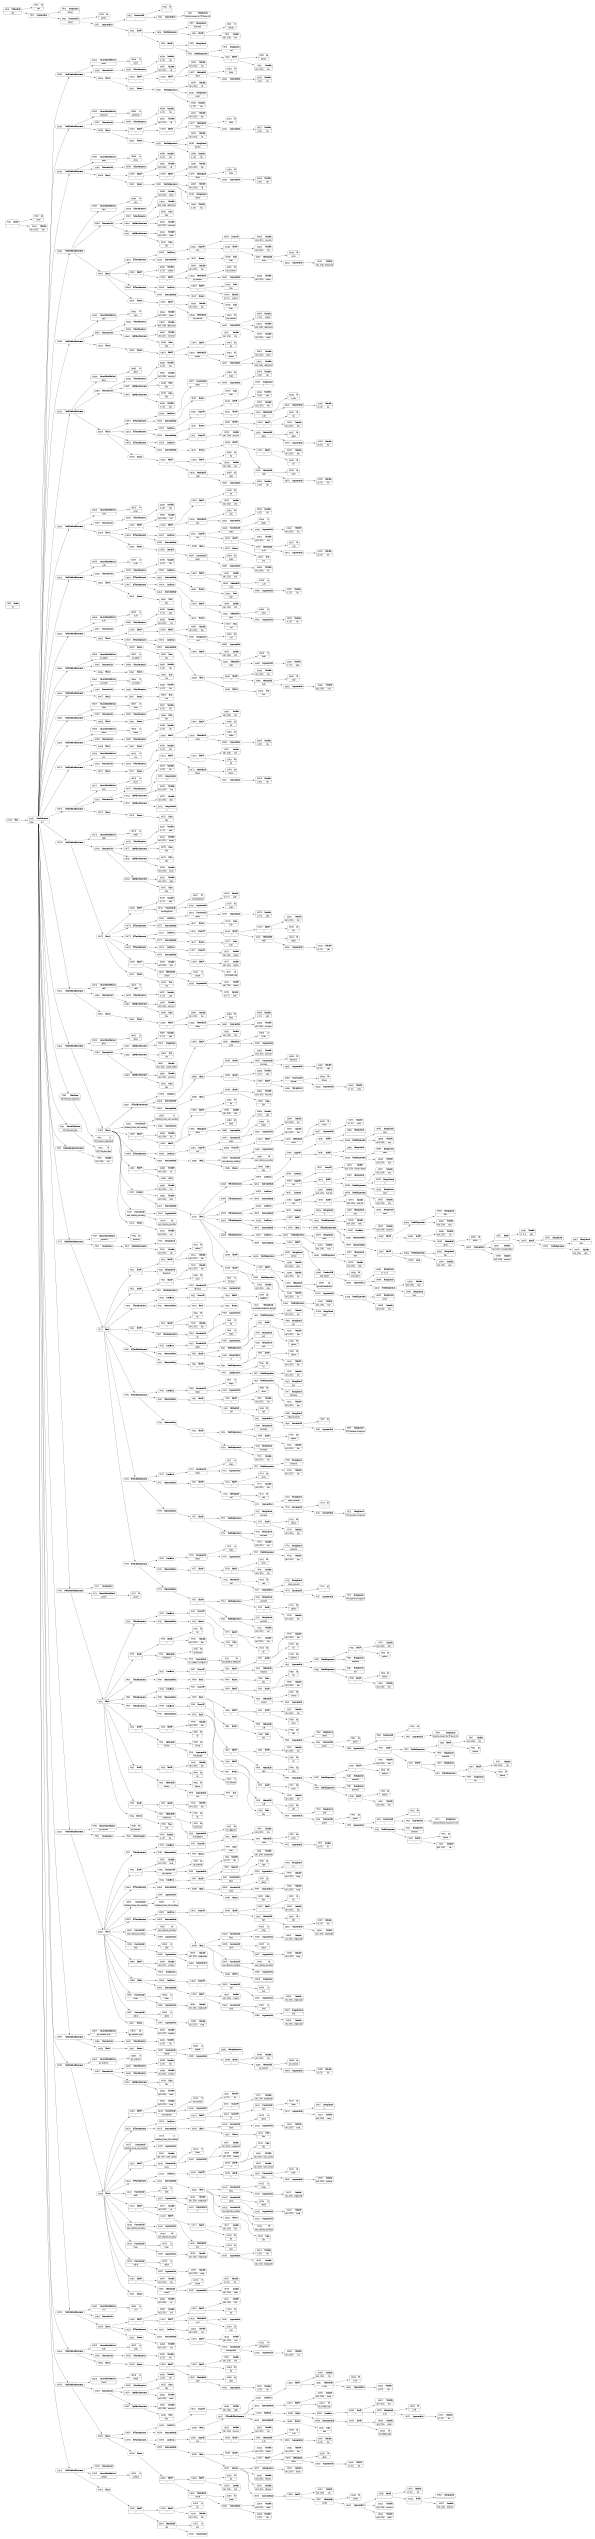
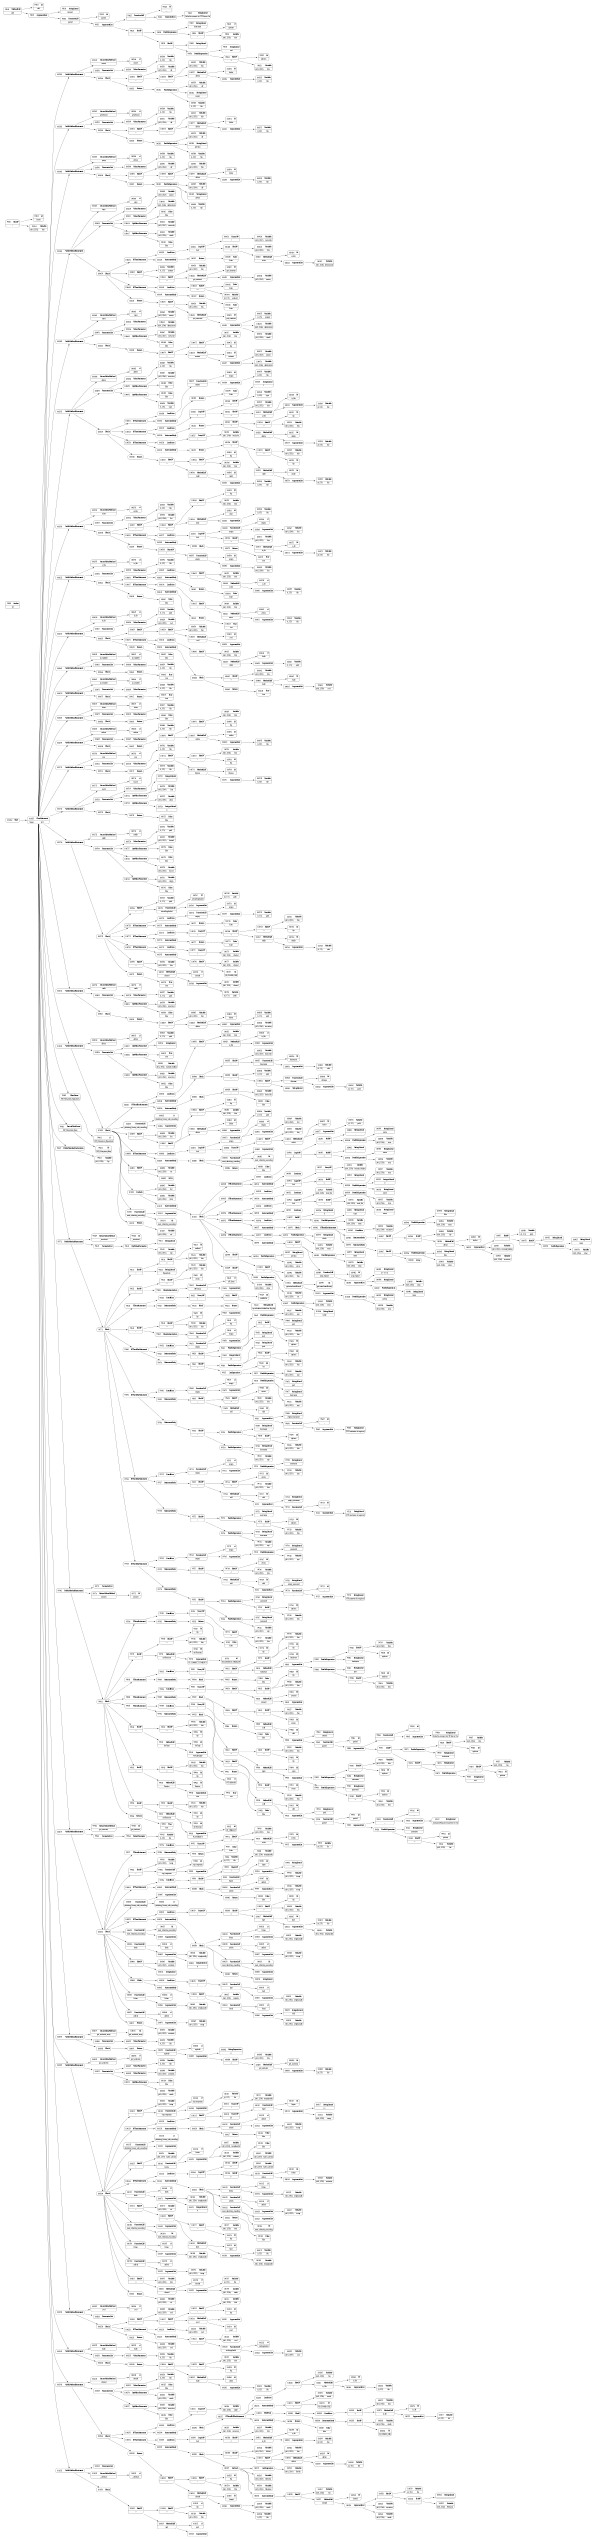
node "100633": text "StringLiteral" -> "MethodCall"
